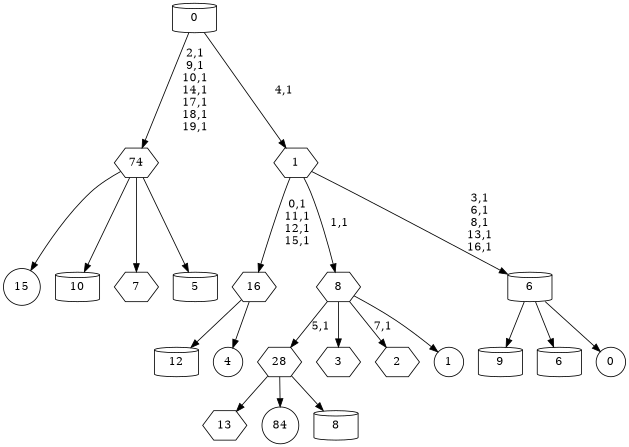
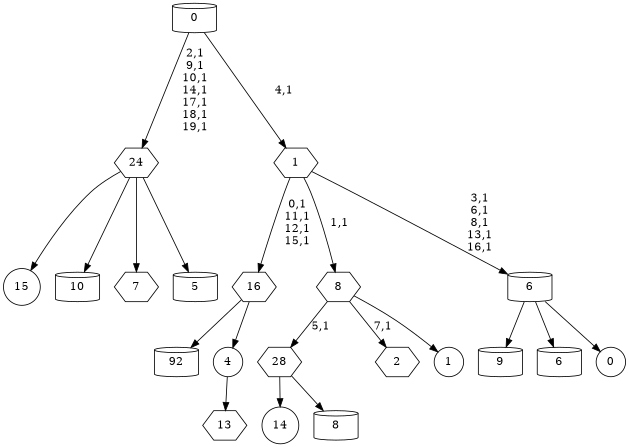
node "74": label "74" -> "24"
node "12": label "12" -> "92"
node "3": removed
edge "28" -> "13": now "4" -> "13"
node "84": label "84" -> "14"
